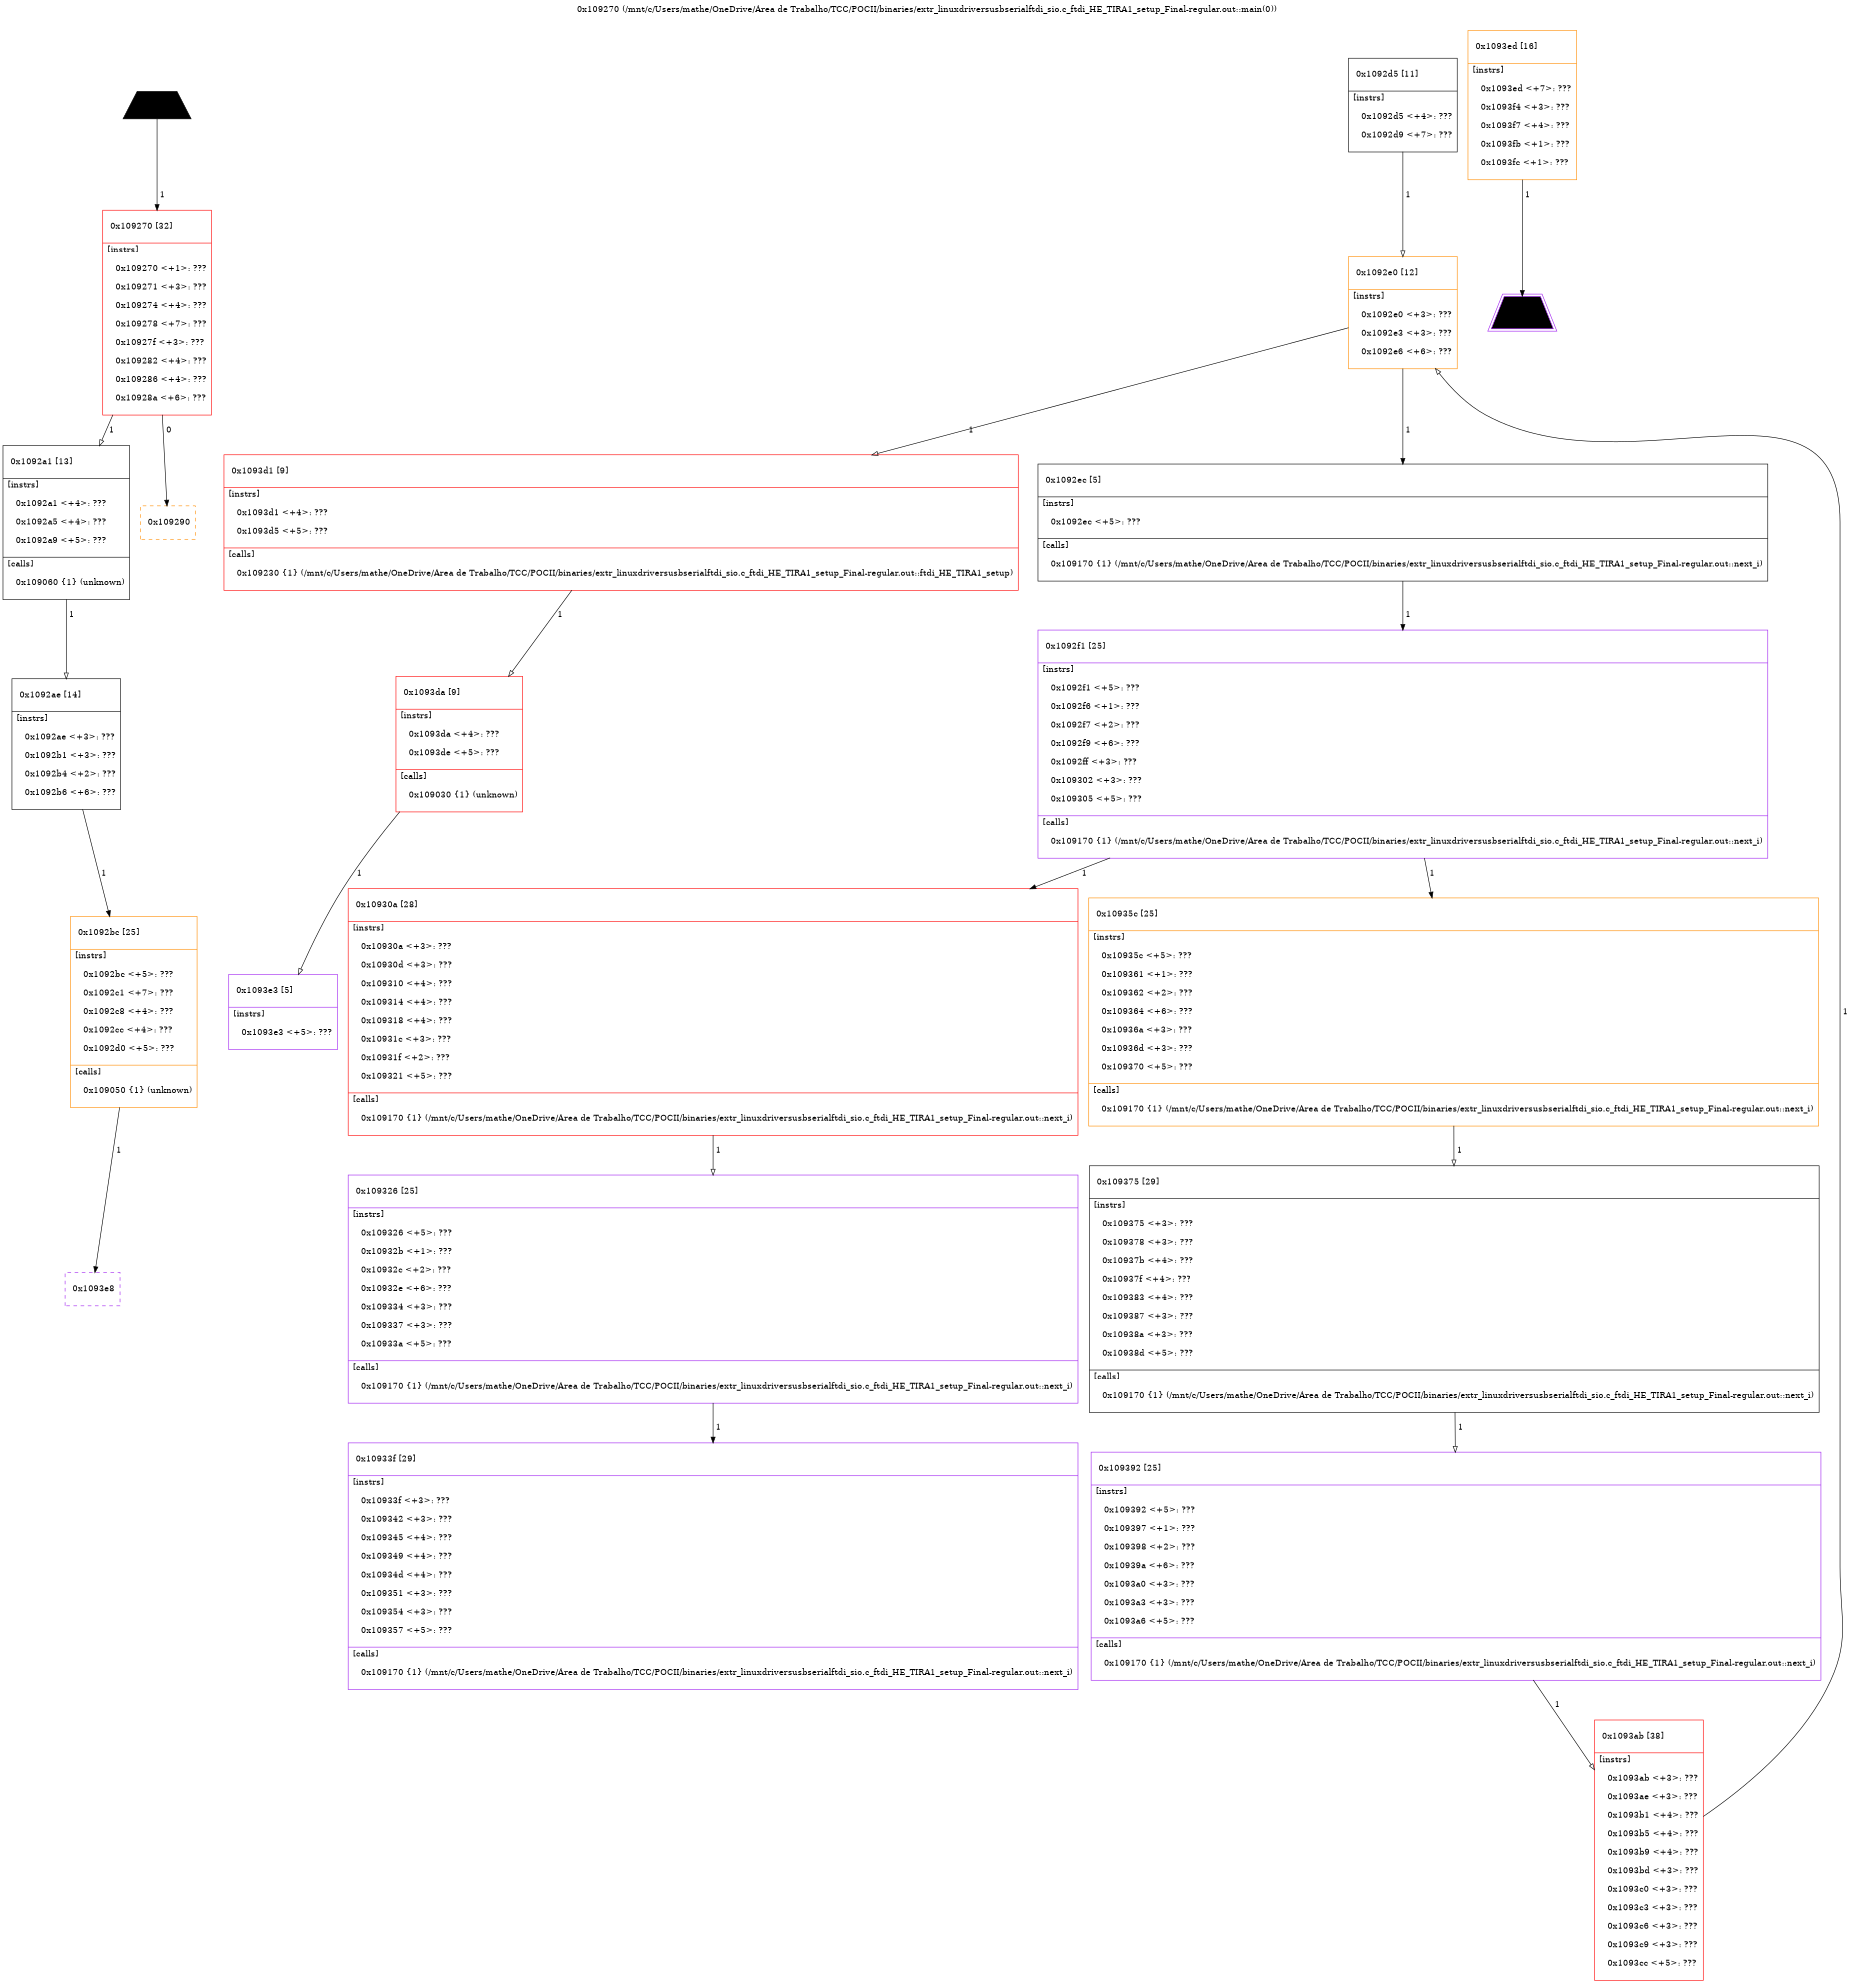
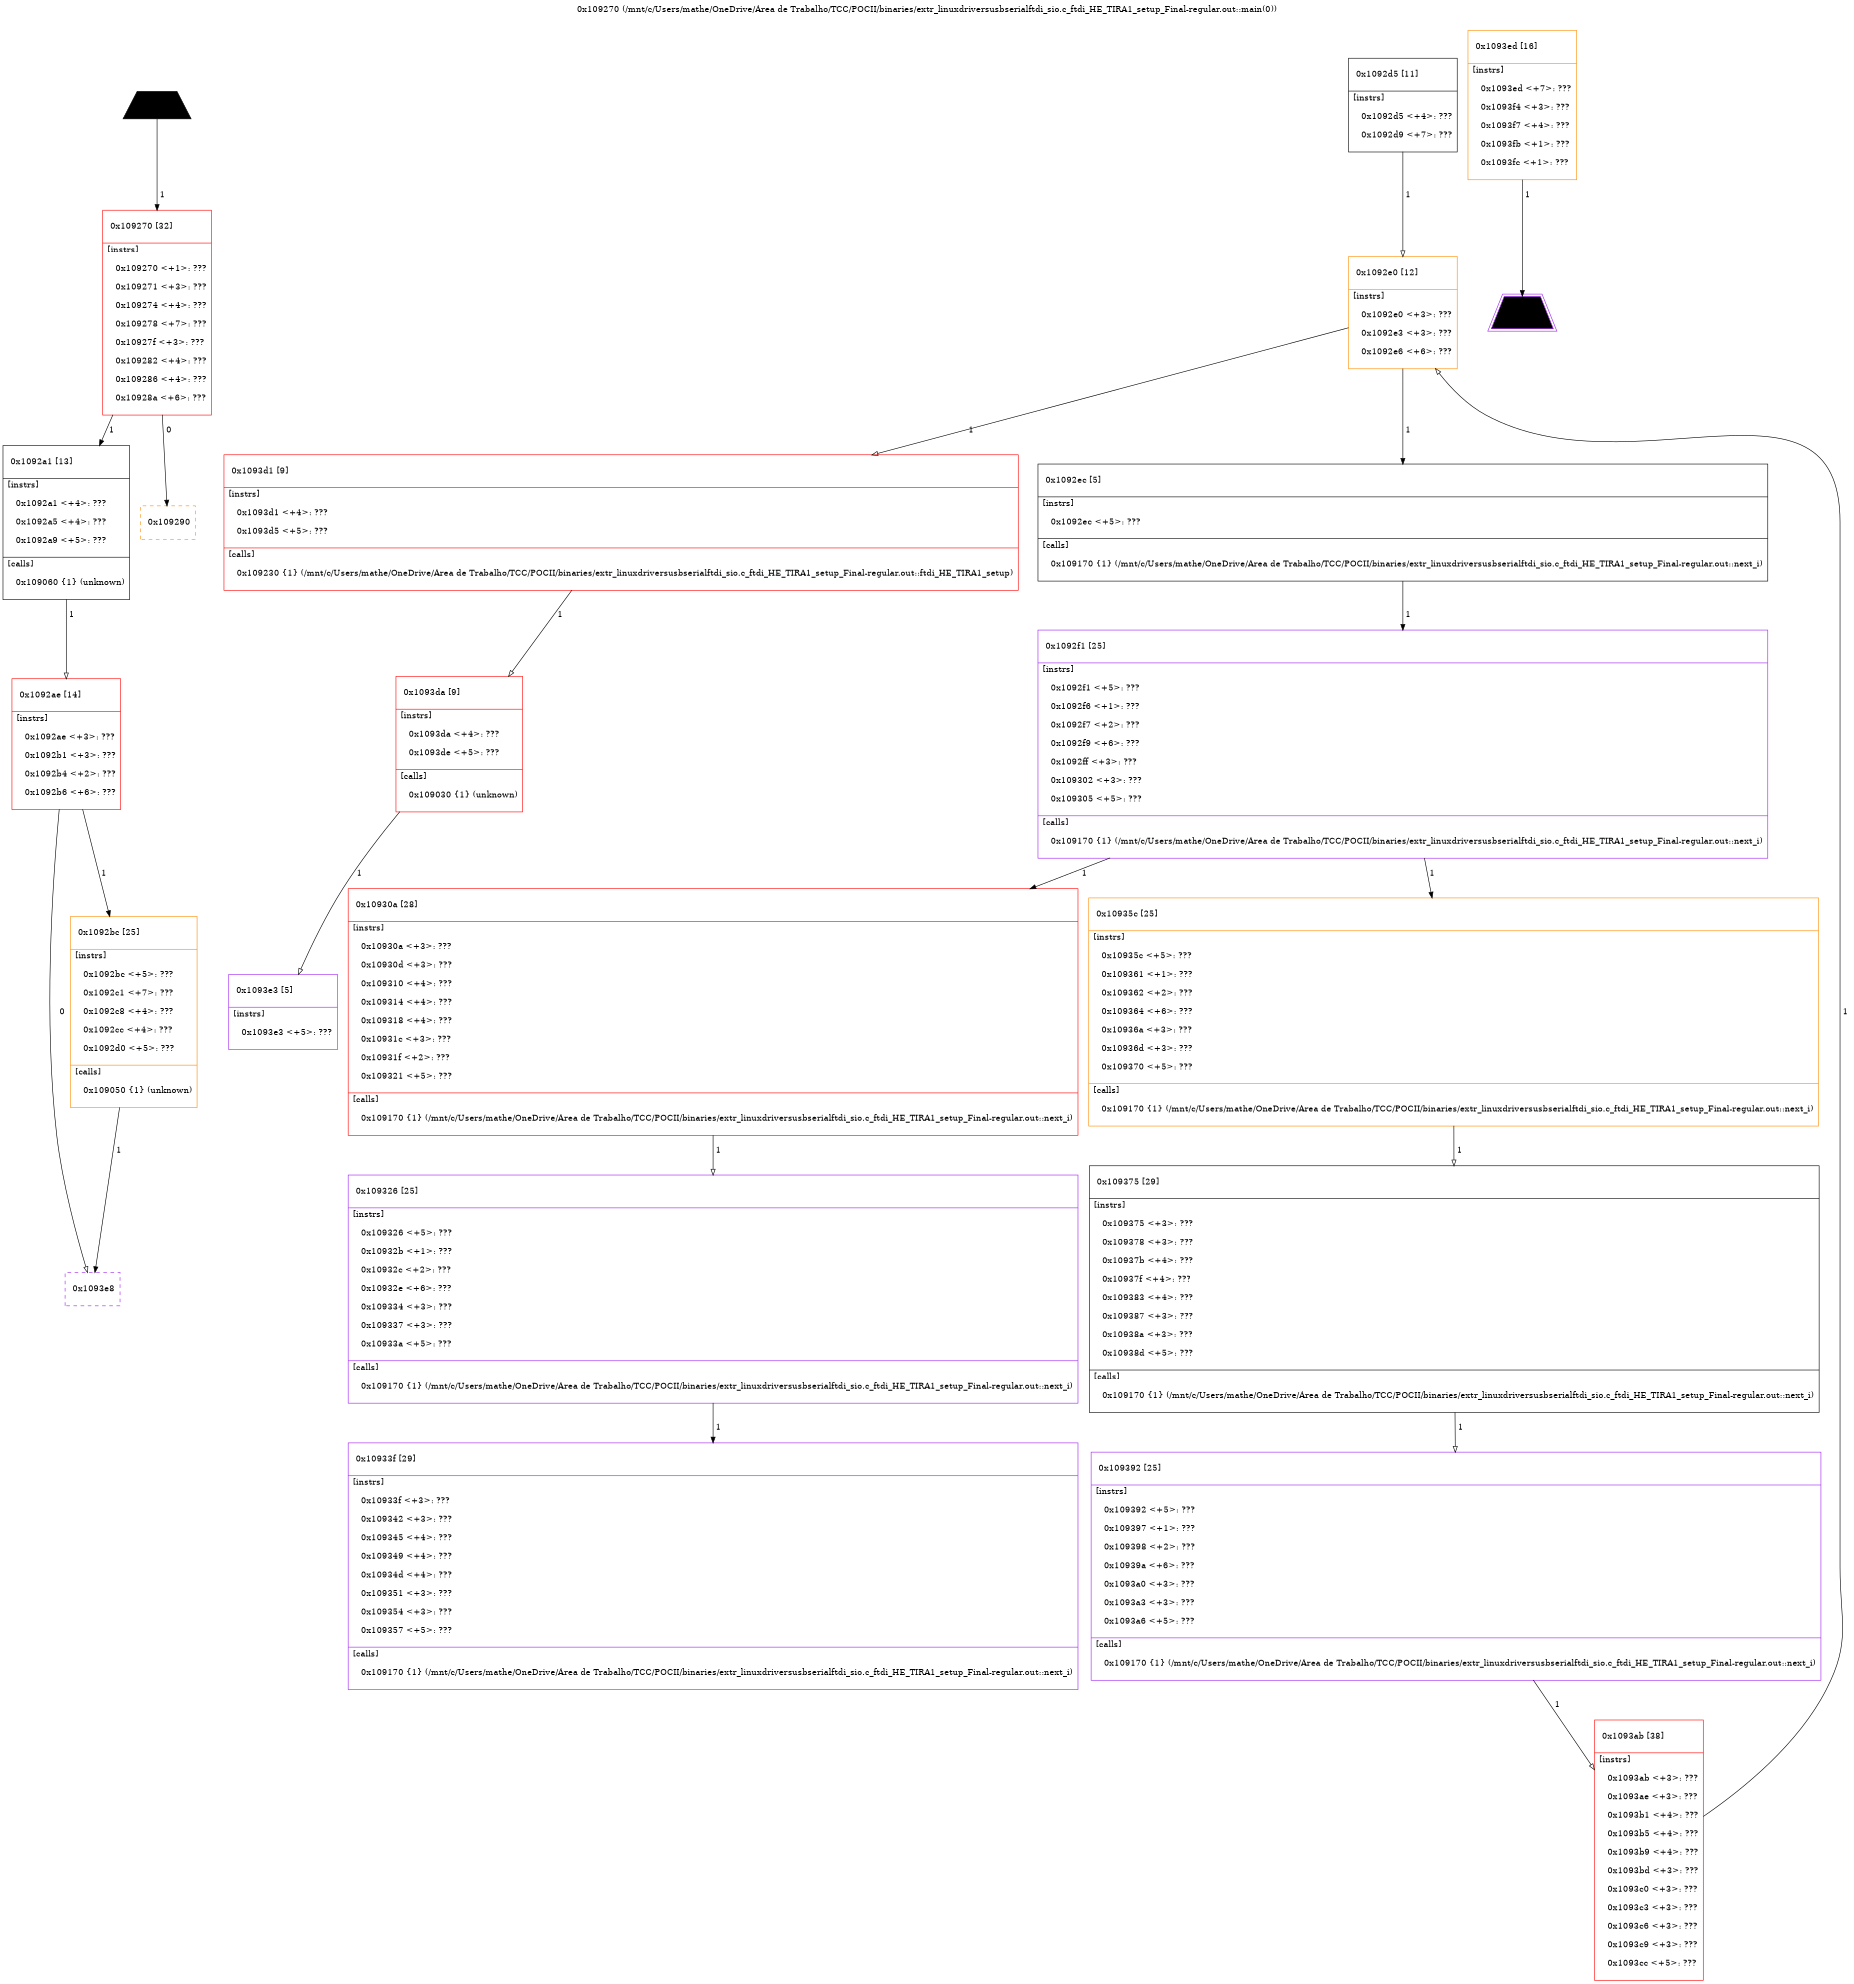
edge "0x109270 [32]" -> "0x1092a1 [13]": arrowhead onormal -> normal
node "0x1092ae [14]": color black -> red
edge "0x1092ae [14]" -> "0x1093e8": added, label "0"
